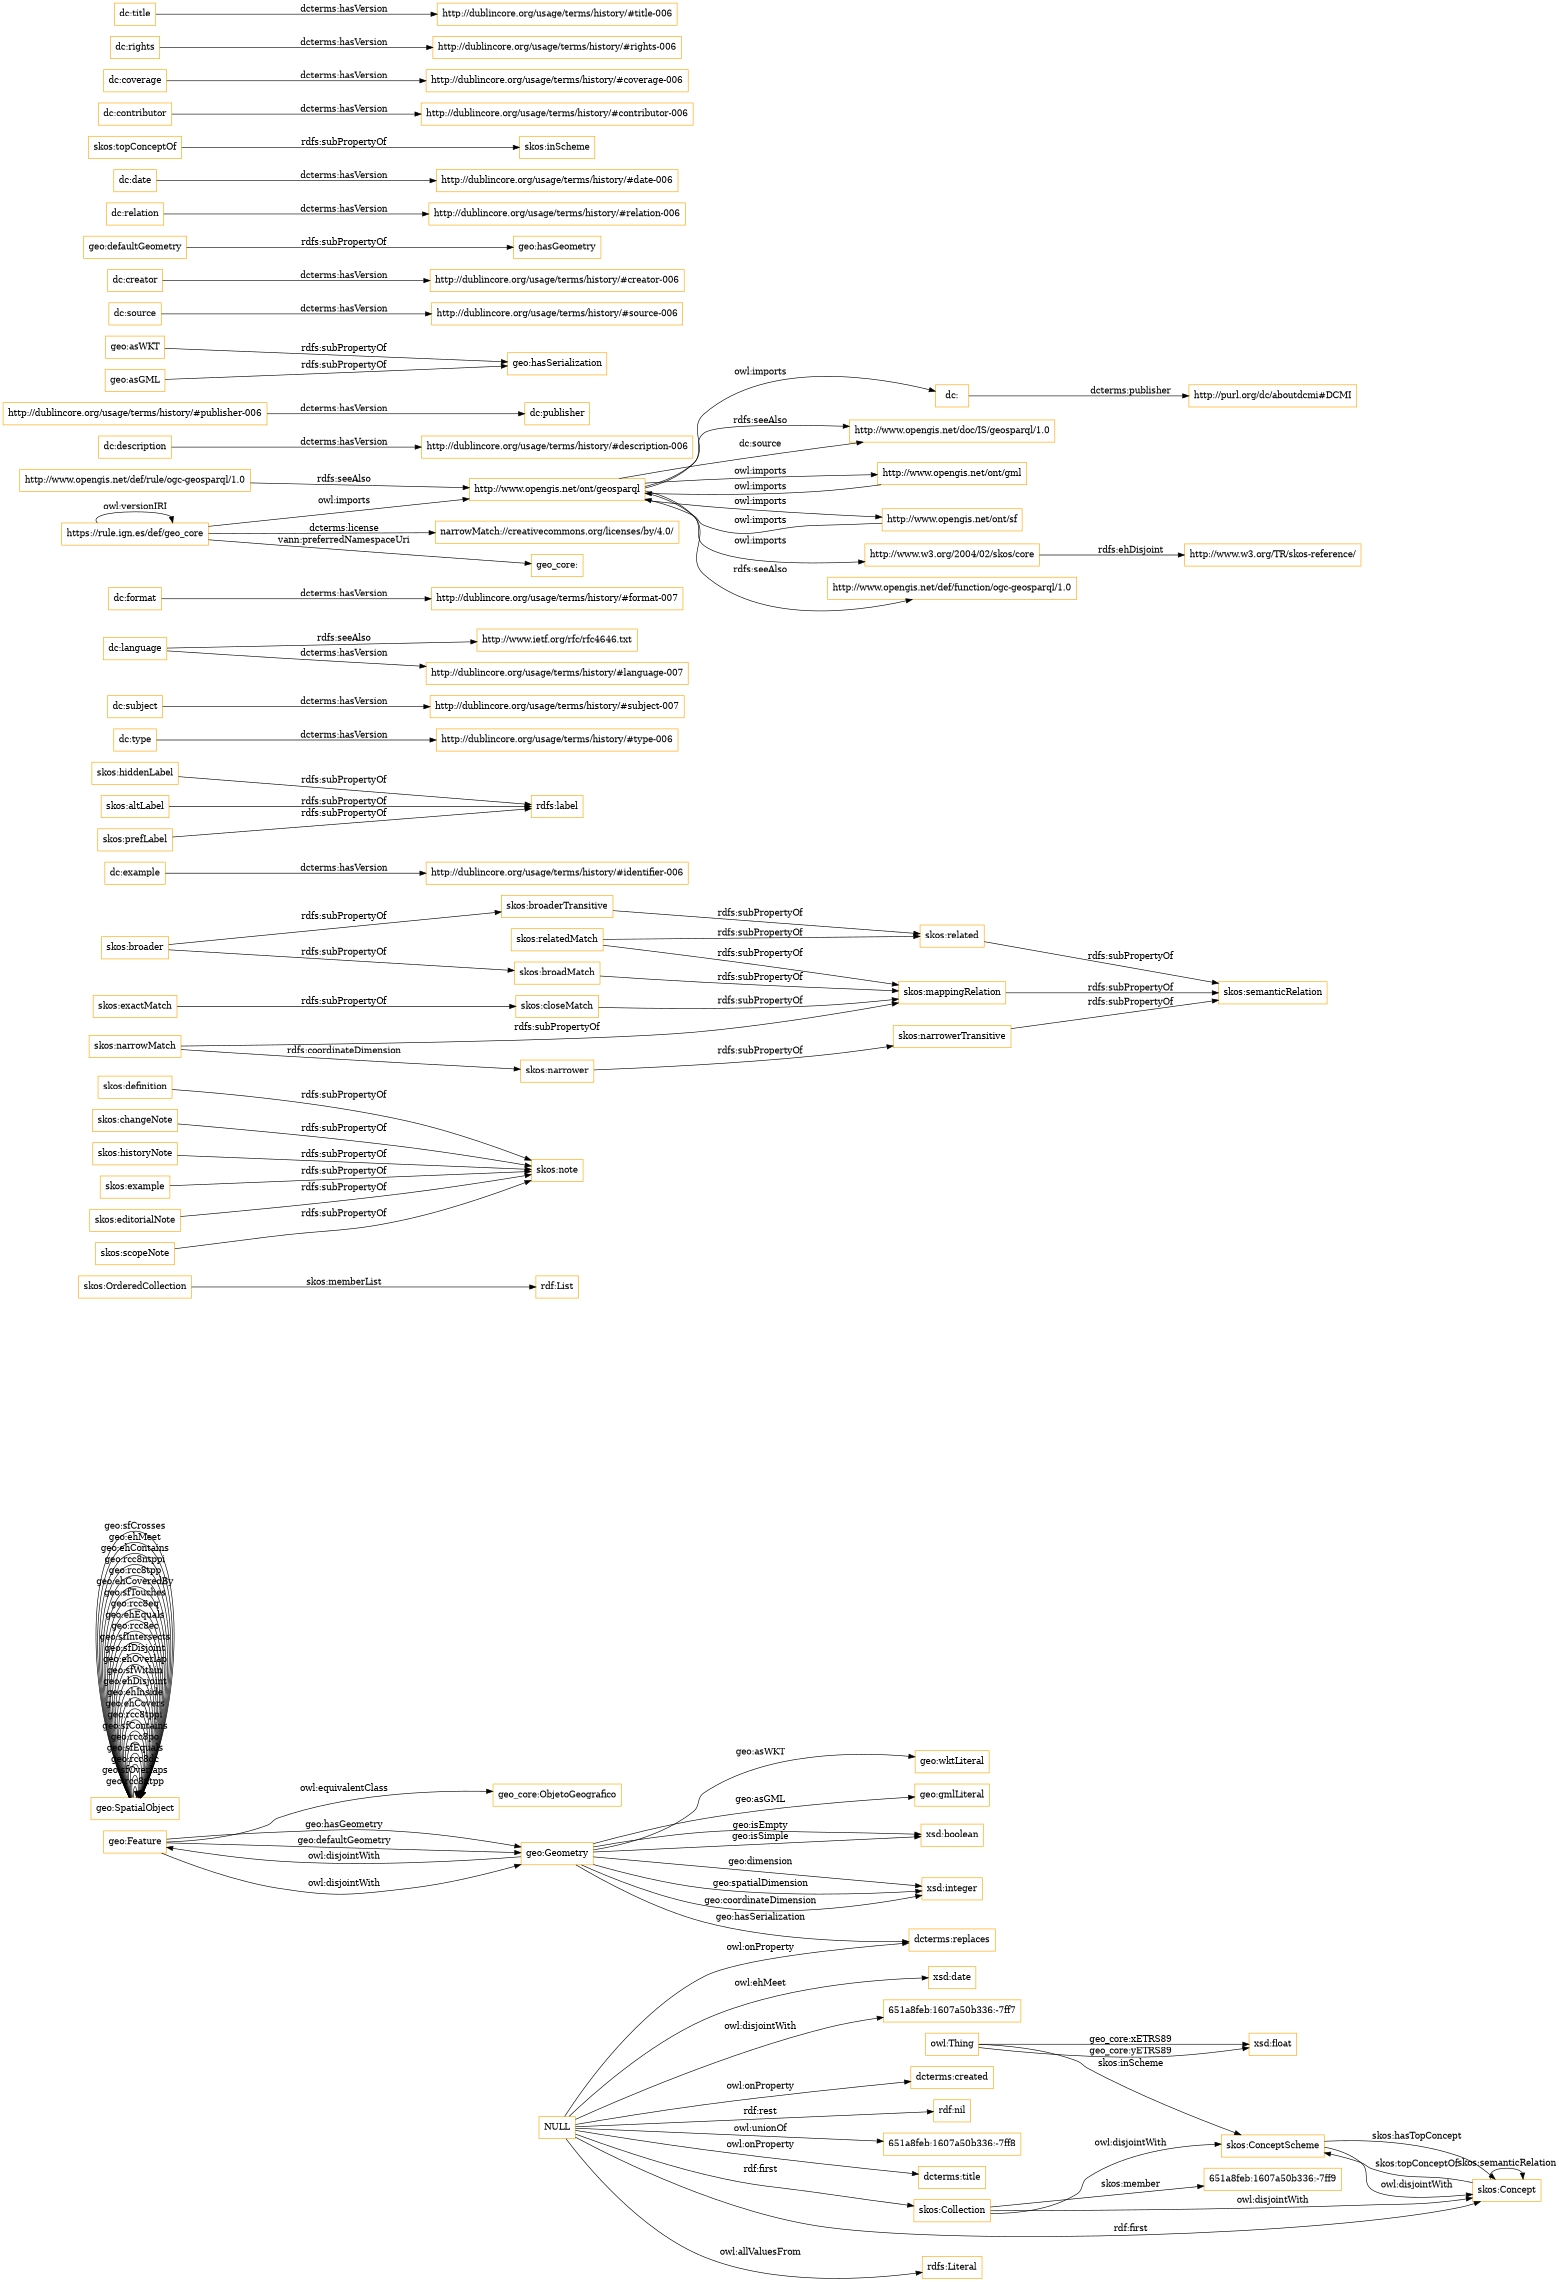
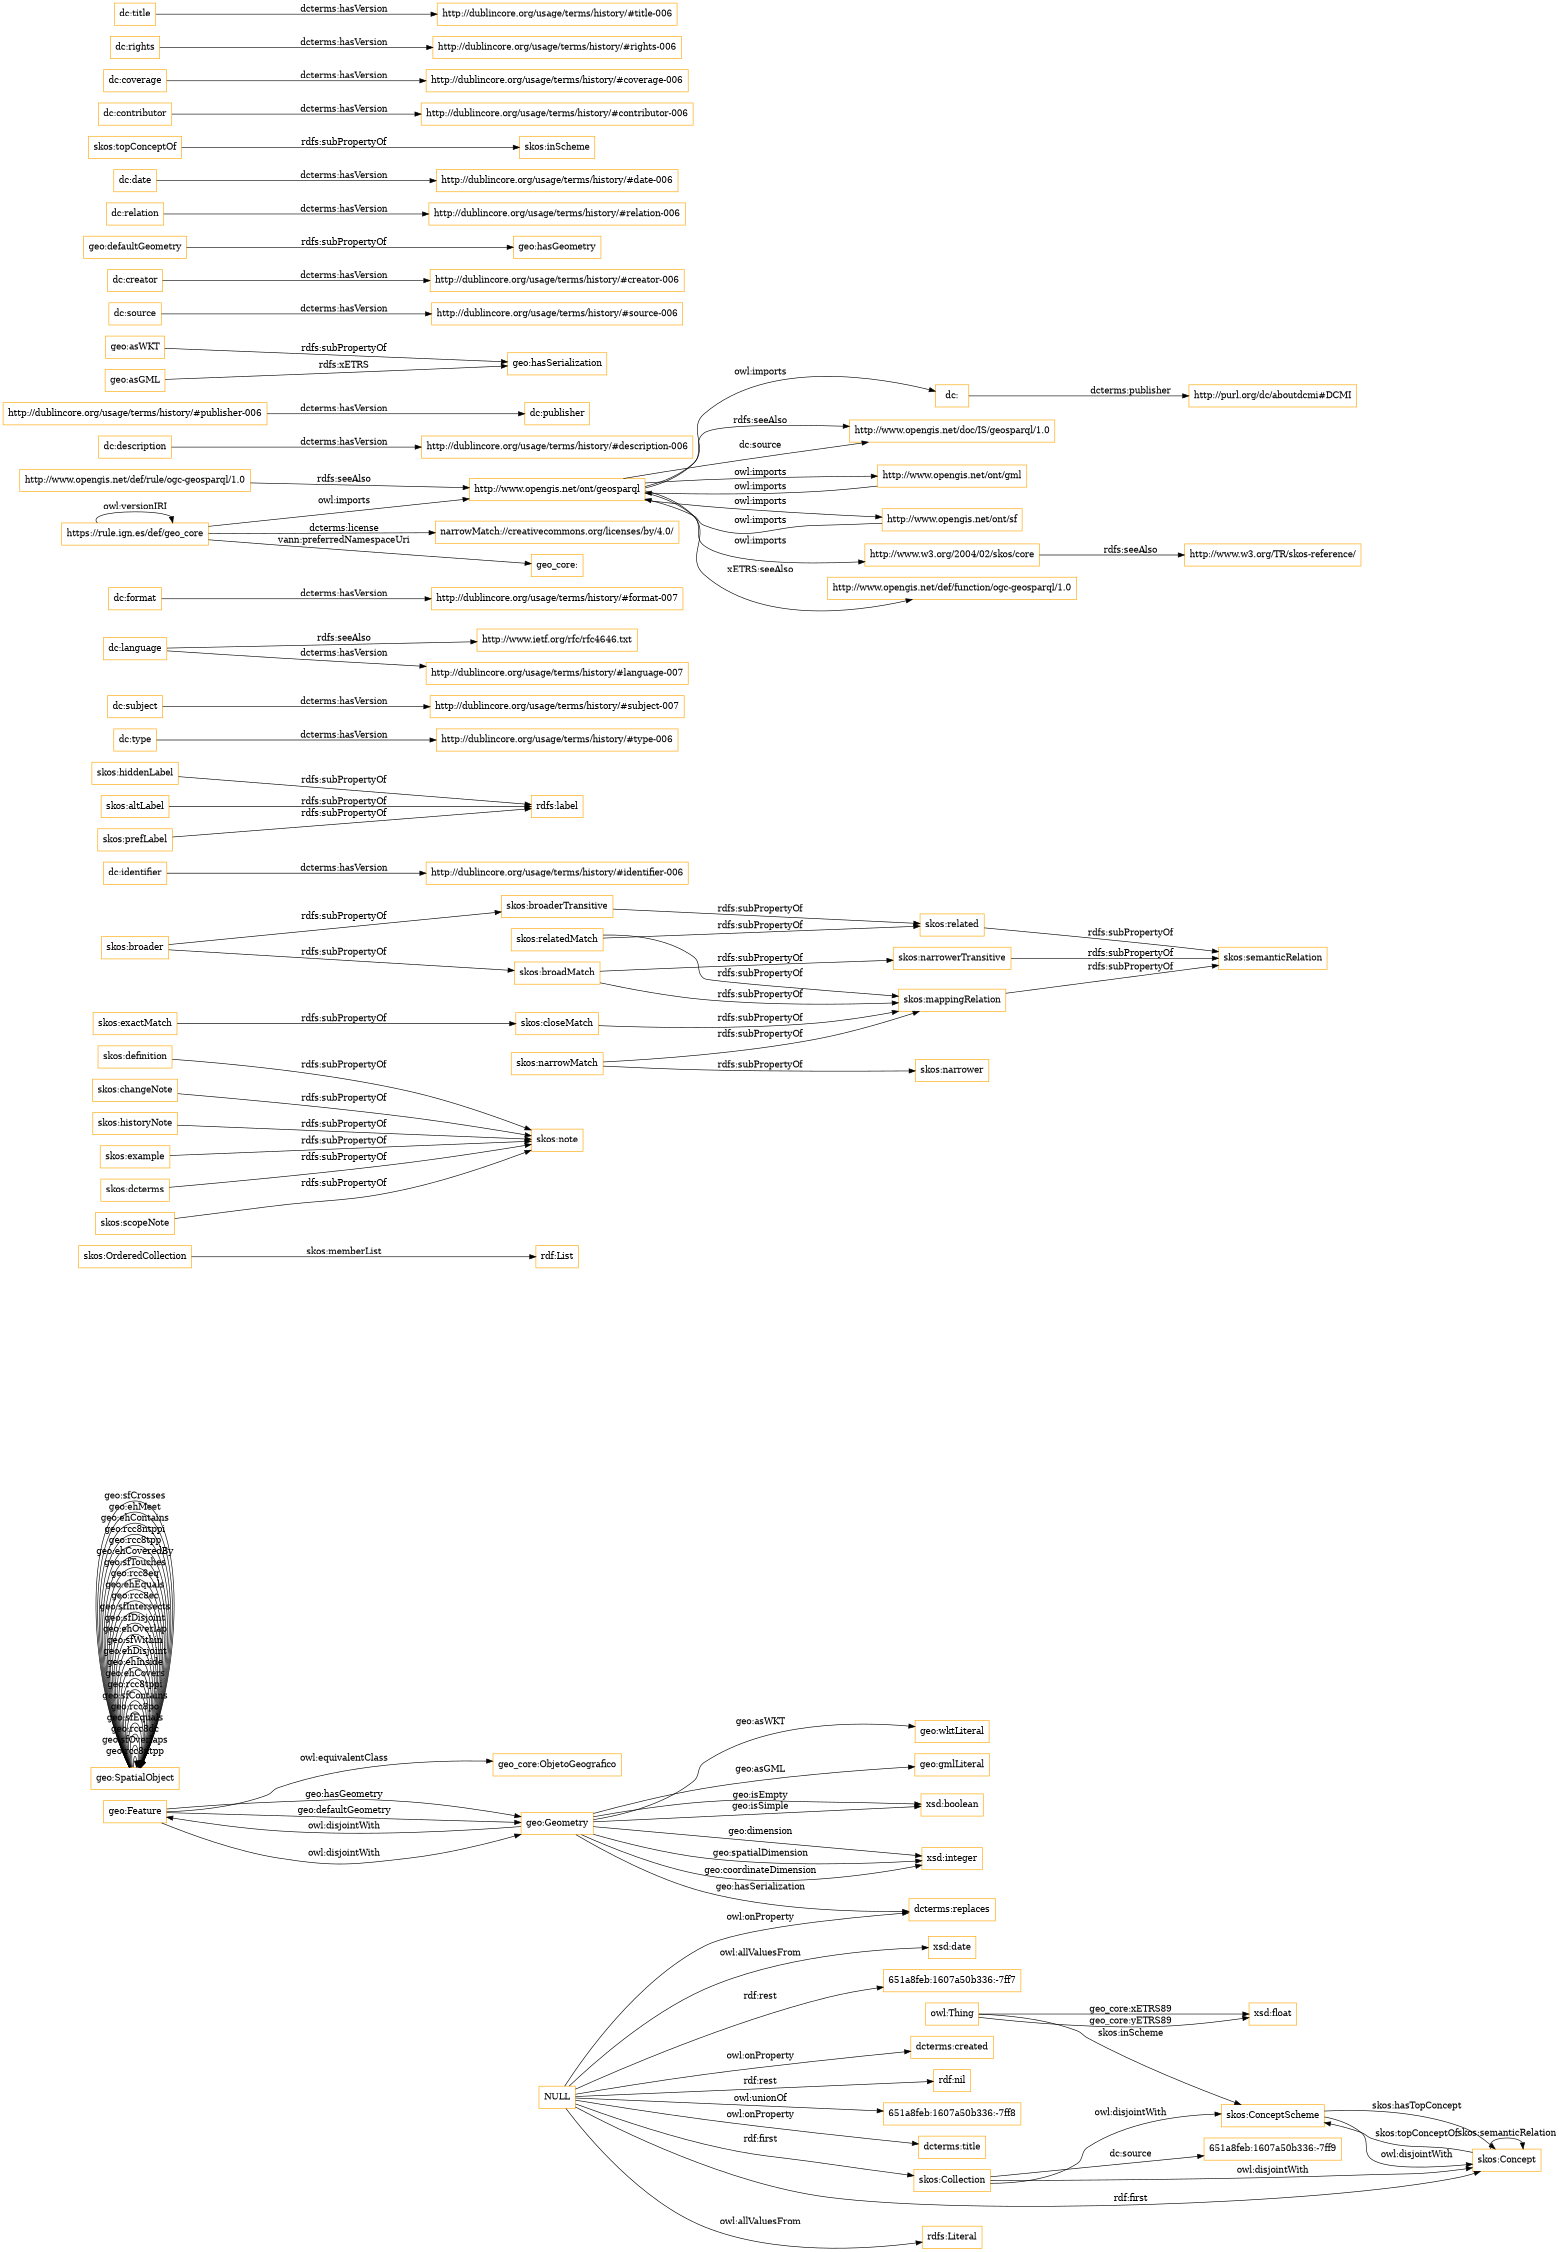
edge "geo:asGML" -> "geo:hasSerialization": label "rdfs:subPropertyOf" -> "rdfs:xETRS"
edge "http://www.w3.org/2004/02/skos/core" -> "http://www.w3.org/TR/skos-reference/": label "rdfs:ehDisjoint" -> "rdfs:seeAlso"
edge "http://www.opengis.net/ont/geosparql" -> "http://www.opengis.net/def/function/ogc-geosparql/1.0": label "rdfs:seeAlso" -> "xETRS:seeAlso"
node "dc:example": label "dc:example" -> "dc:identifier"
edge "skos:narrowMatch" -> "skos:narrower": label "rdfs:coordinateDimension" -> "rdfs:subPropertyOf"
edge "skos:narrower" -> "skos:narrowerTransitive": now "skos:broadMatch" -> "skos:narrowerTransitive"
node "skos:editorialNote": label "skos:editorialNote" -> "skos:dcterms"
edge "NULL" -> "xsd:date": label "owl:ehMeet" -> "owl:allValuesFrom"
edge "NULL" -> "651a8feb:1607a50b336:-7ff7": label "owl:disjointWith" -> "rdf:rest"
edge "skos:Collection" -> "651a8feb:1607a50b336:-7ff9": label "skos:member" -> "dc:source"
